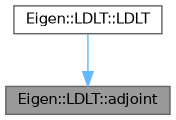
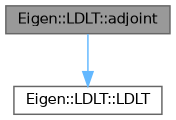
edge "Eigen::LDLT::LDLT" -> "Eigen::LDLT::adjoint": reversed
